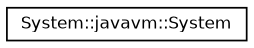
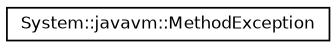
node "System::javavm::System": label "System::javavm::System" -> "System::javavm::MethodException"
